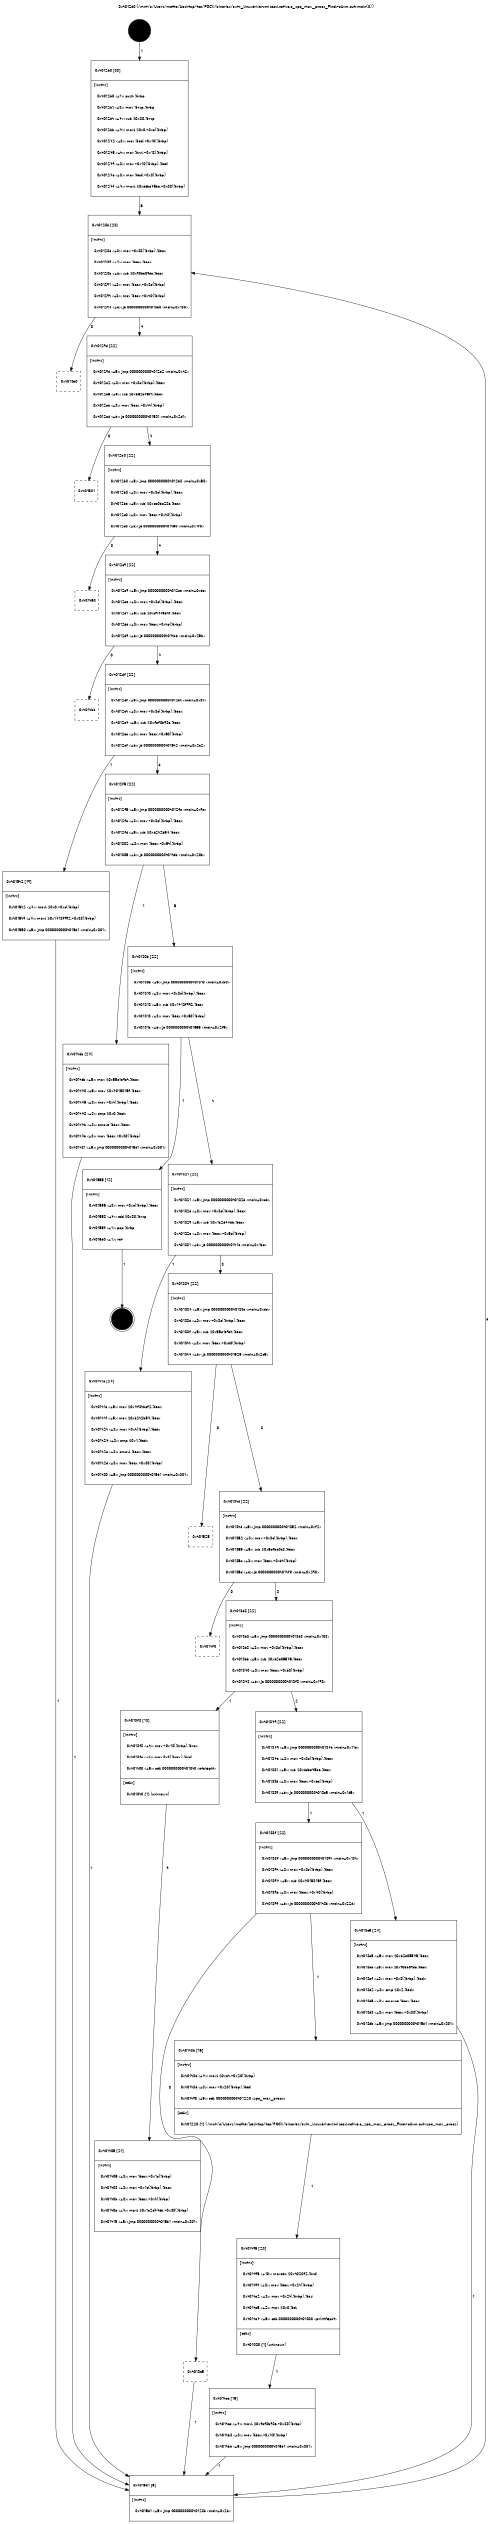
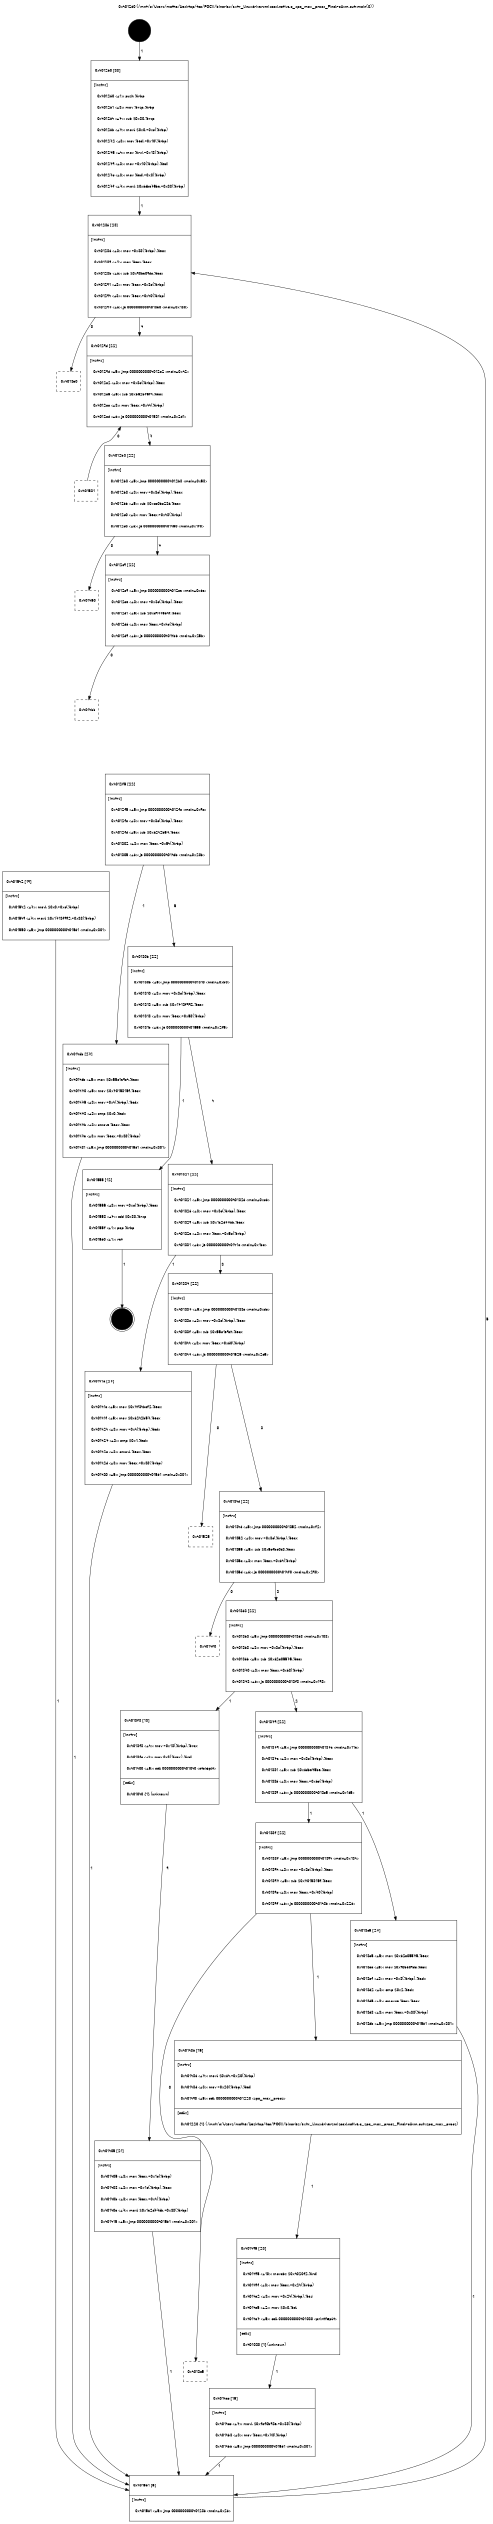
edge "0x401260 [38]" -> "0x401286 [23]": label " 5" -> " 1"
edge "0x40129d [22]" -> "0x401531": reversed
node "0x4012df [22]": removed
edge "0x401561 [5]" -> "0x401286 [23]": label " 6" -> " 5"
edge "0x4013a5" -> "0x401561 [5]": now "0x401405 [21]" -> "0x401561 [5]"
